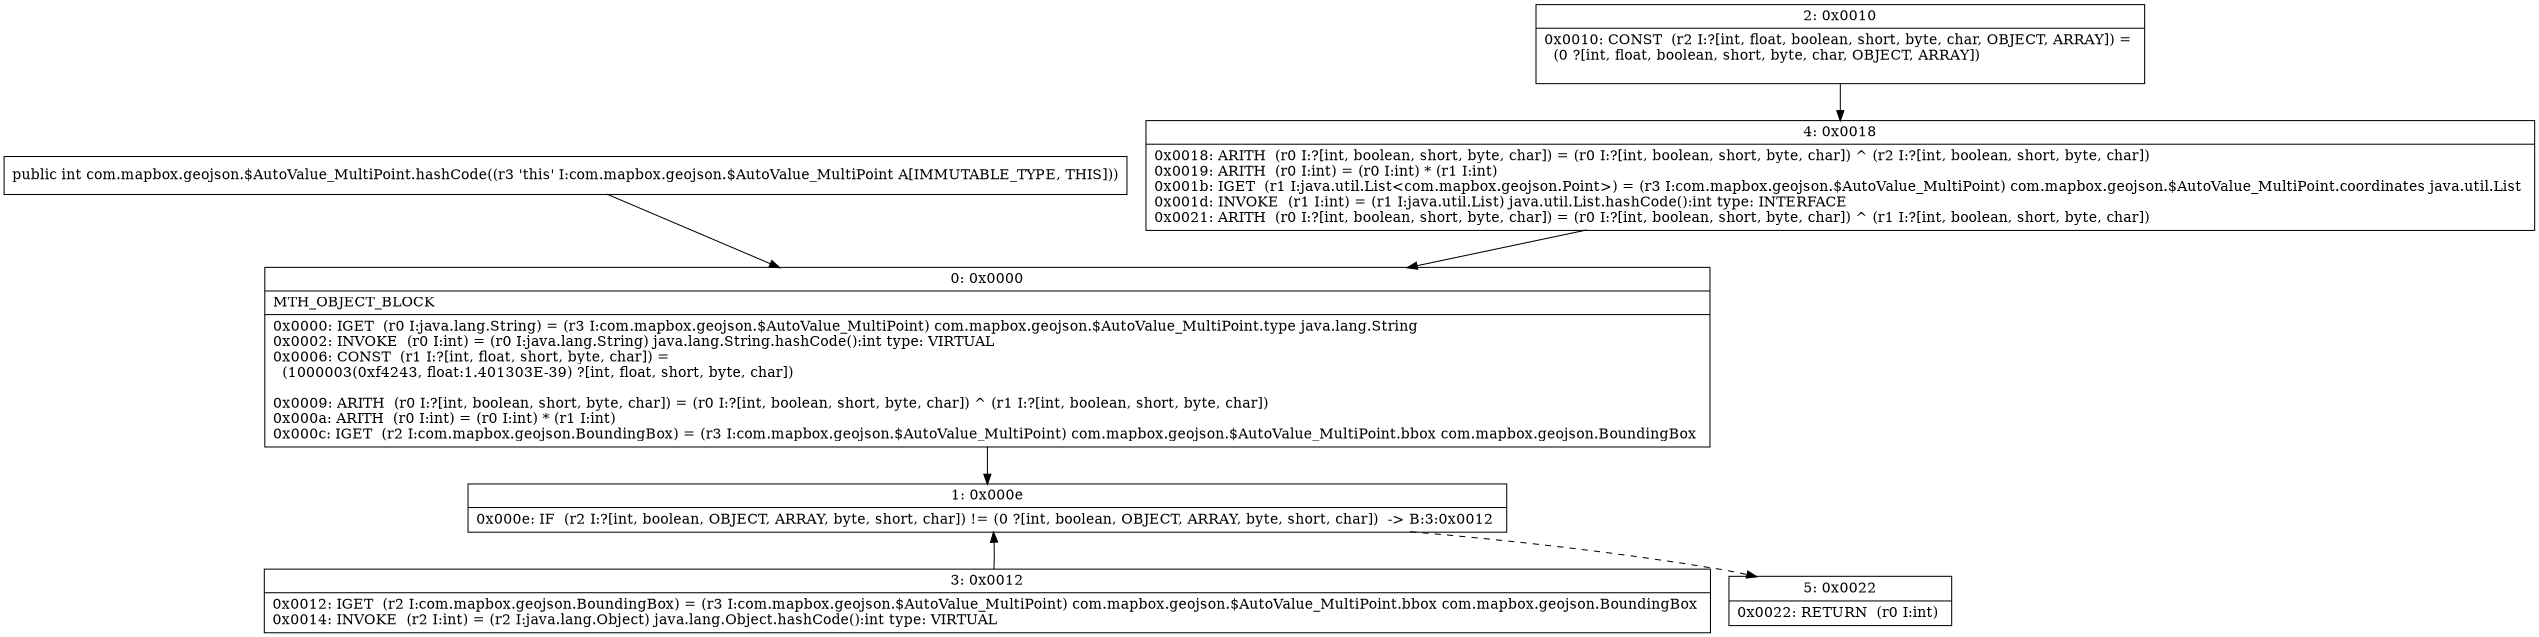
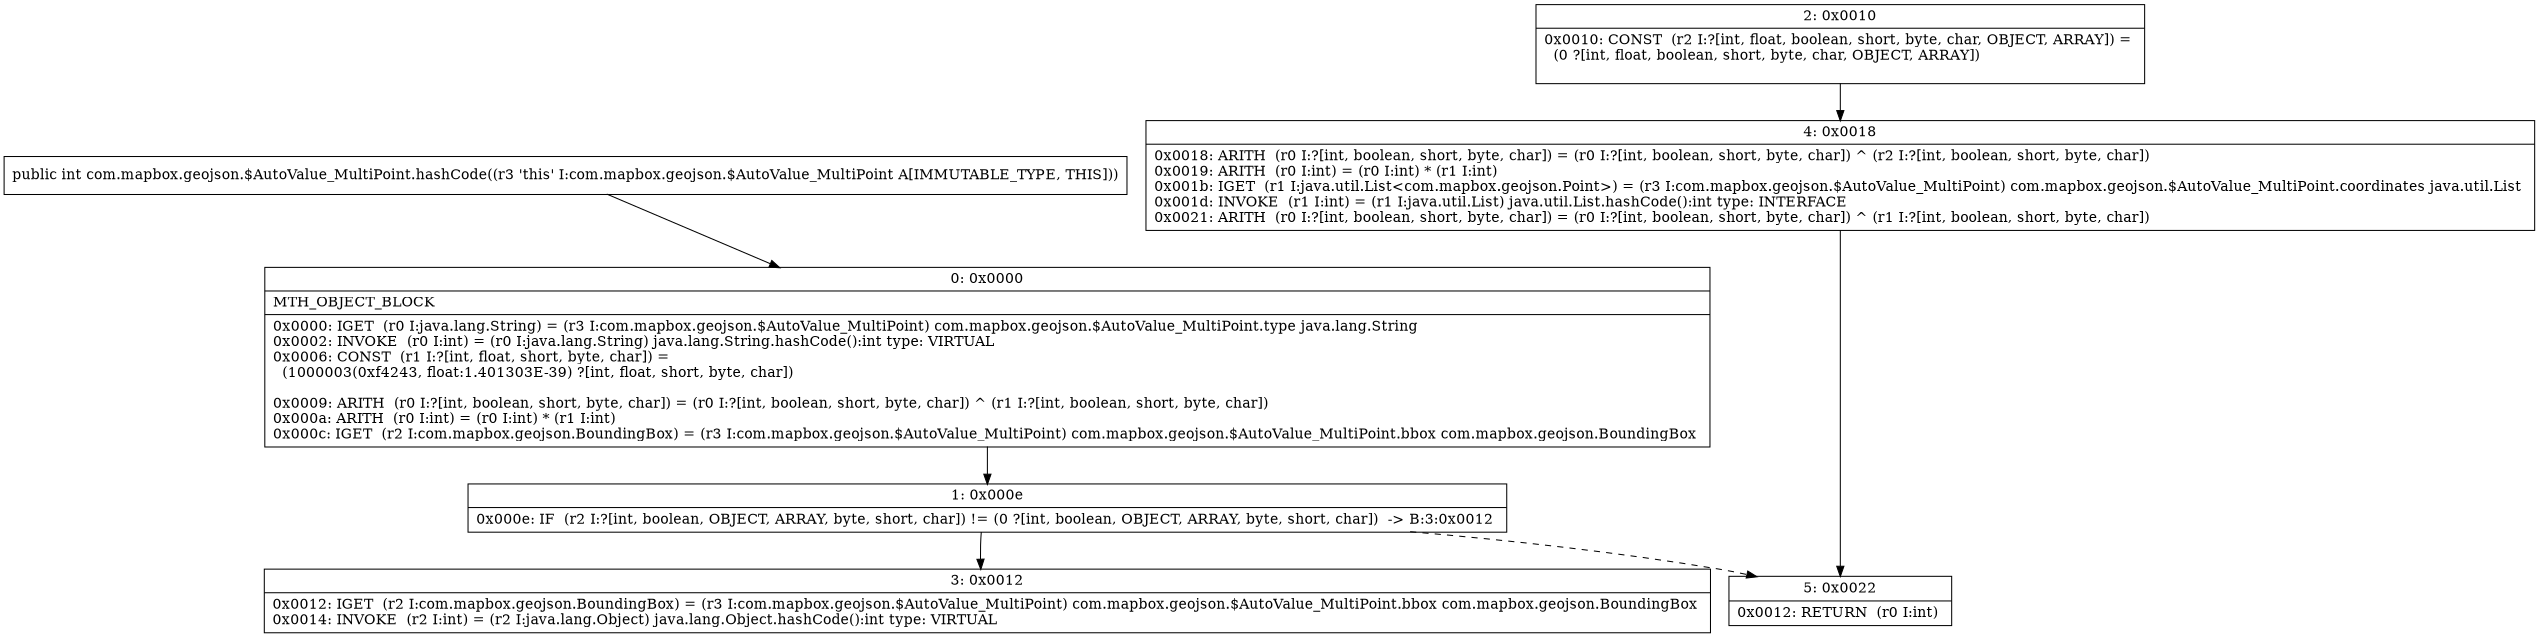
edge "4: 0x0018" -> "0: 0x0000": now "4: 0x0018" -> "5: 0x0022"
edge "3: 0x0012" -> "1: 0x000e": reversed
node "5: 0x0022": text "0x0022: RETURN  (r0 I:int)" -> "0x0012: RETURN  (r0 I:int)"
